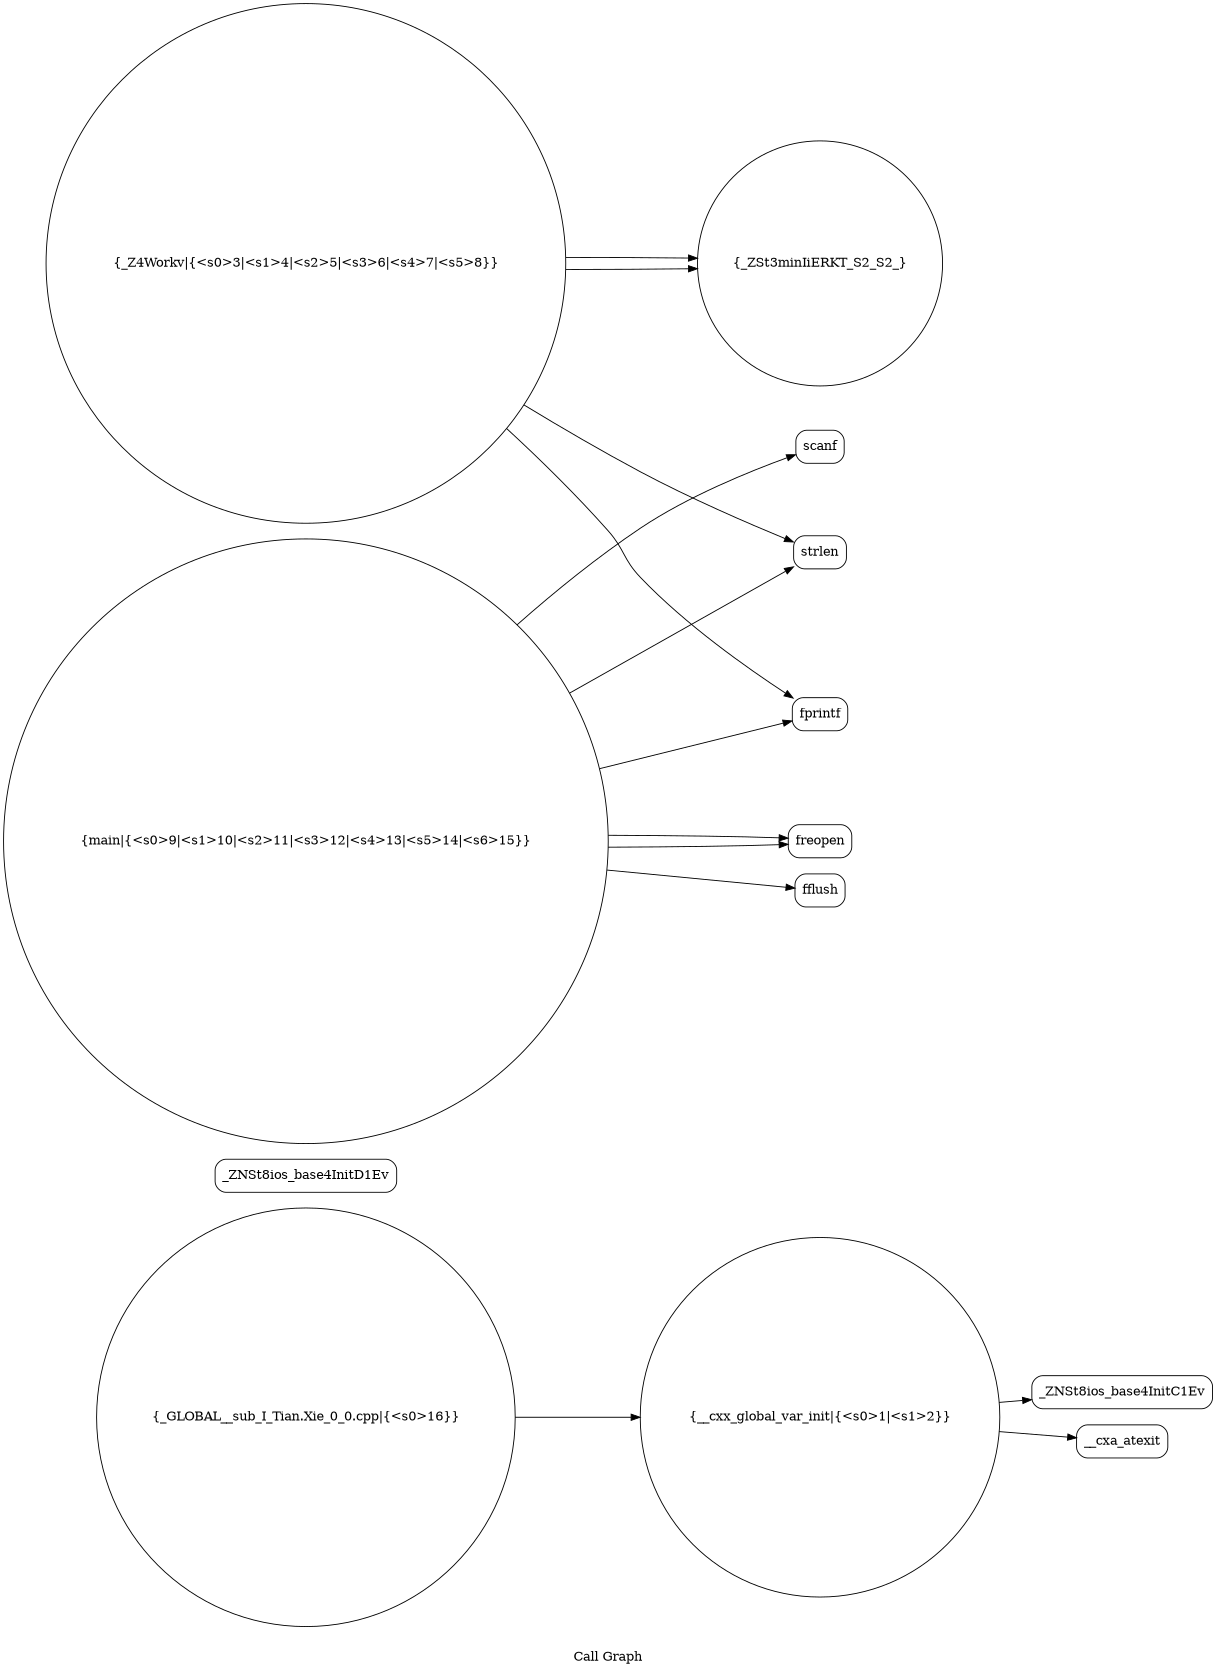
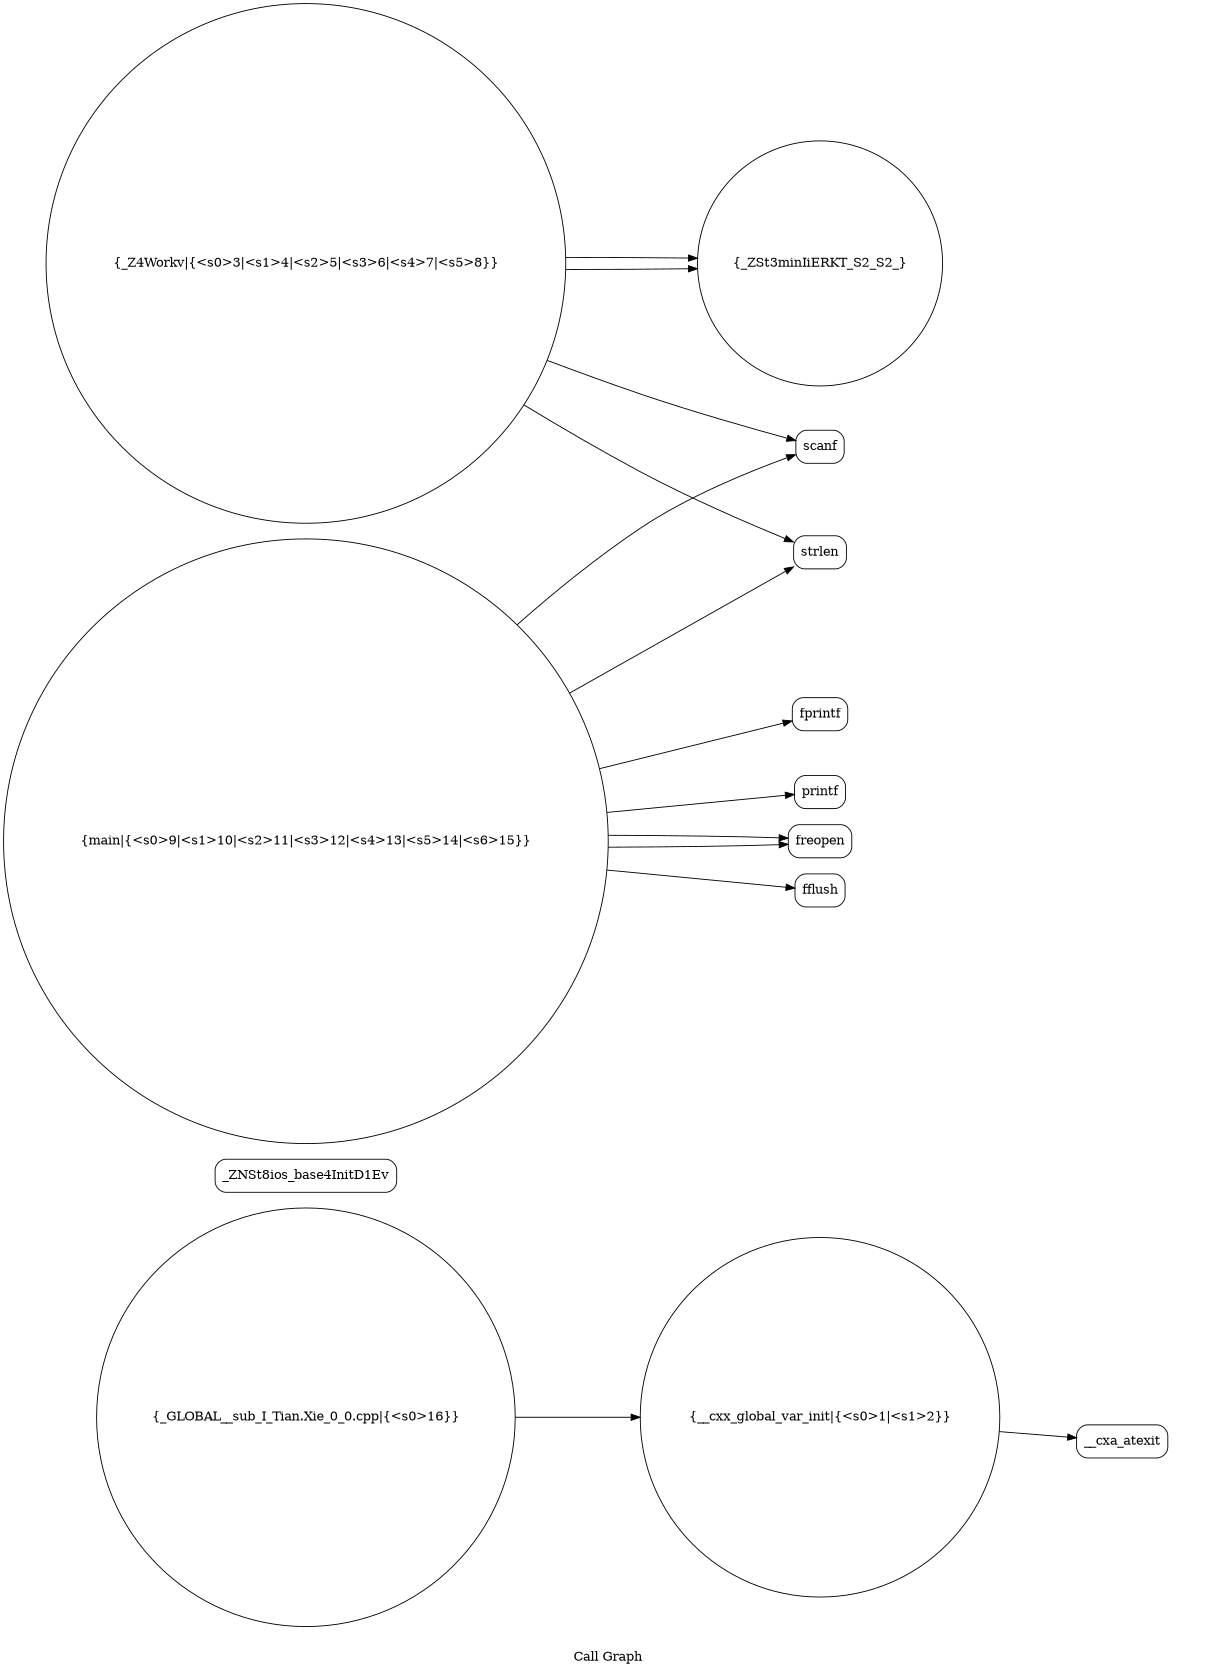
edge "{_Z4Workv|{<s0>3|<s1>4|<s2>5|<s3>6|<s4>7|<s5>8}}" -> "fprintf": now "{_Z4Workv|{<s0>3|<s1>4|<s2>5|<s3>6|<s4>7|<s5>8}}" -> "scanf"
node "printf": added
node "_ZNSt8ios_base4InitC1Ev": removed
